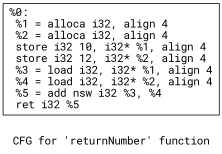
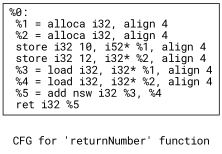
node "%0:": text "store i32 10, i32* %1, align 4" -> "store i32 10, i52* %1, align 4"
